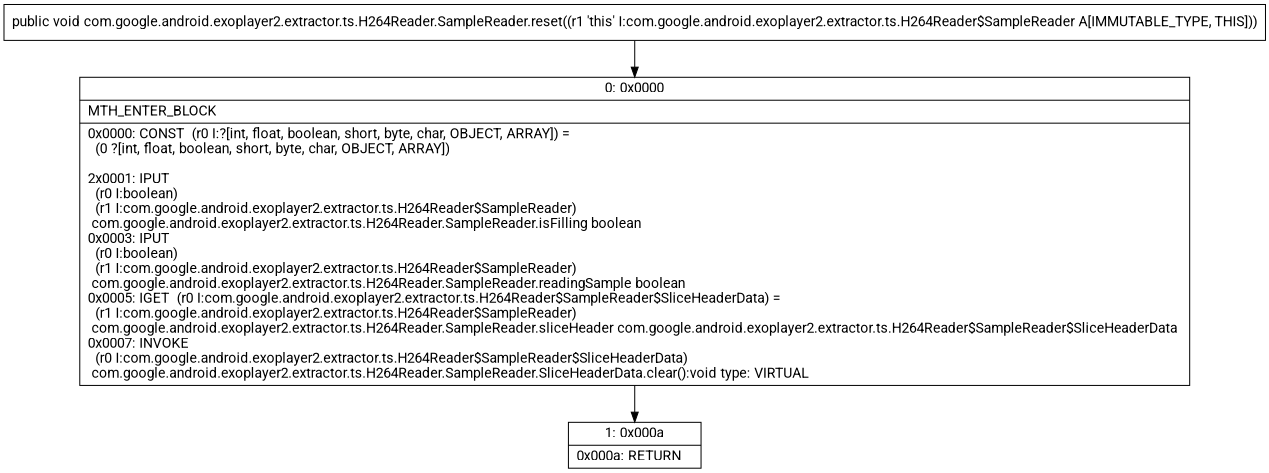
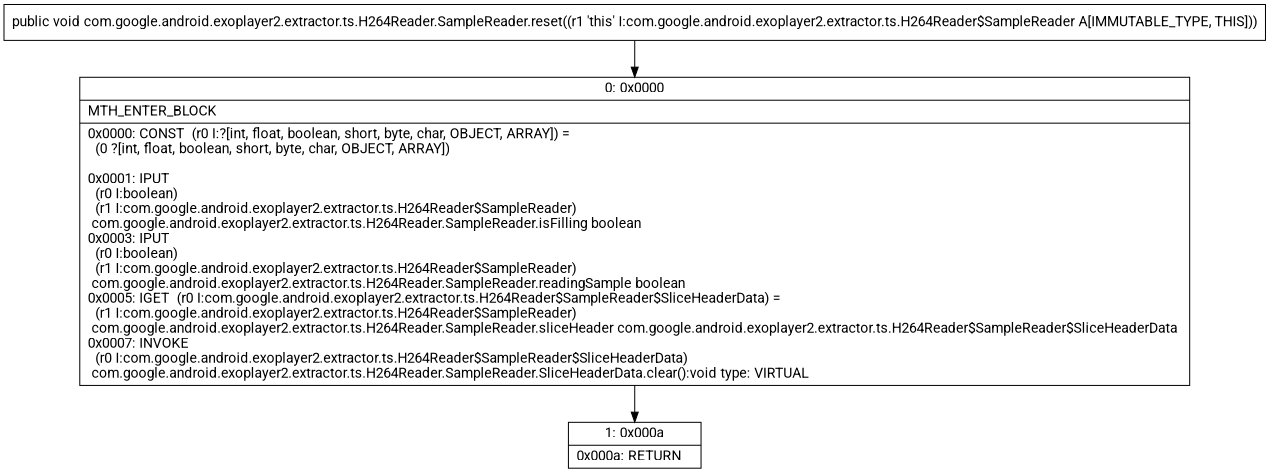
node "0: 0x0000": text "2x0001: IPUT" -> "0x0001: IPUT"
